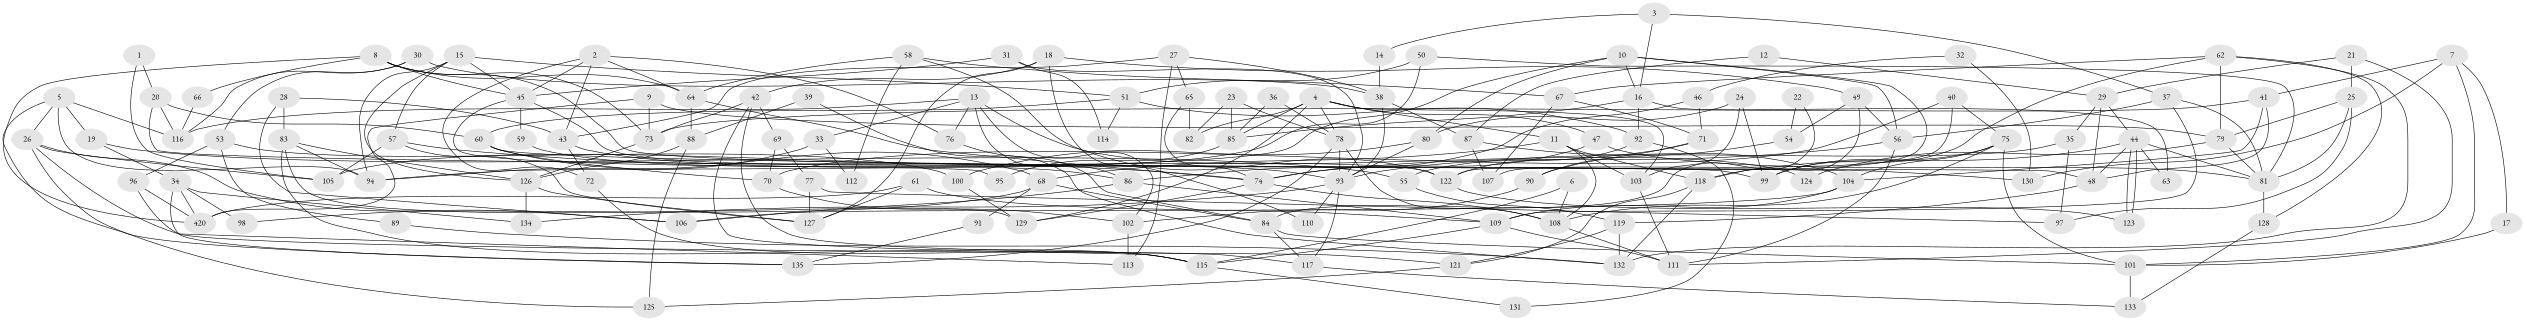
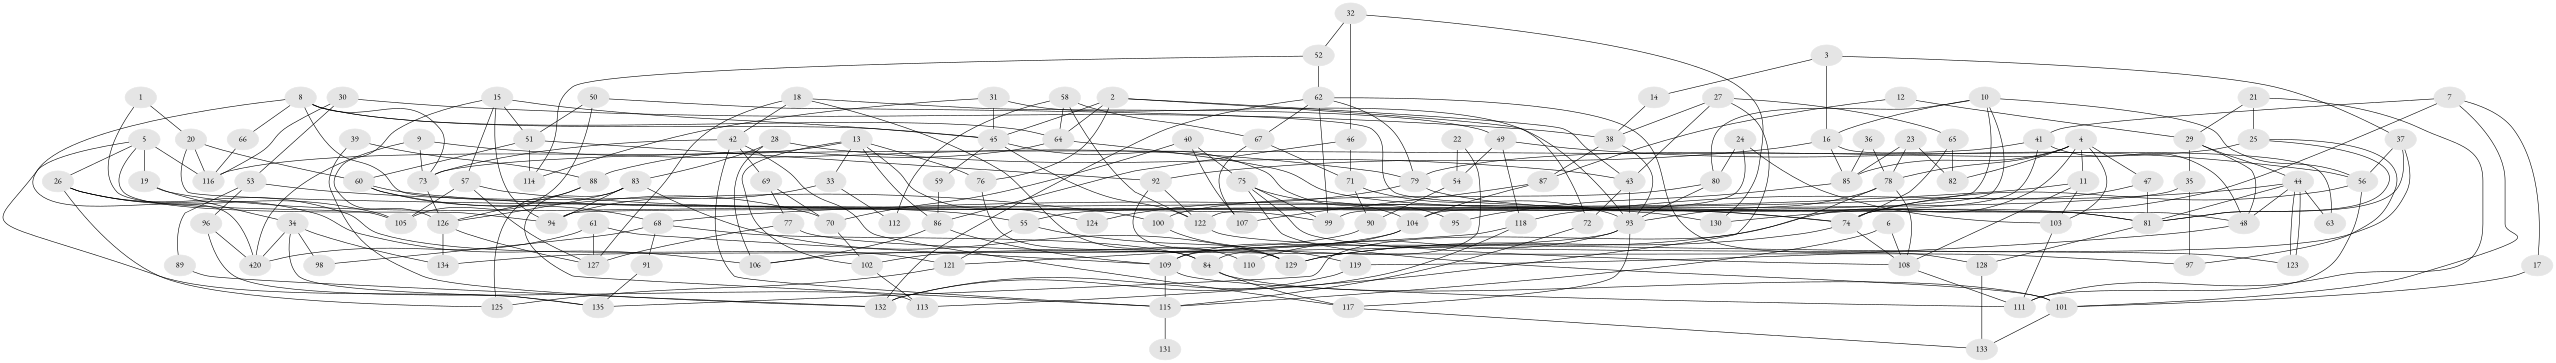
node "52": added
edge "11" -- "118": removed
edge "119" -- "121": now "55" -- "121"
edge "92" -- "131": now "92" -- "129"
